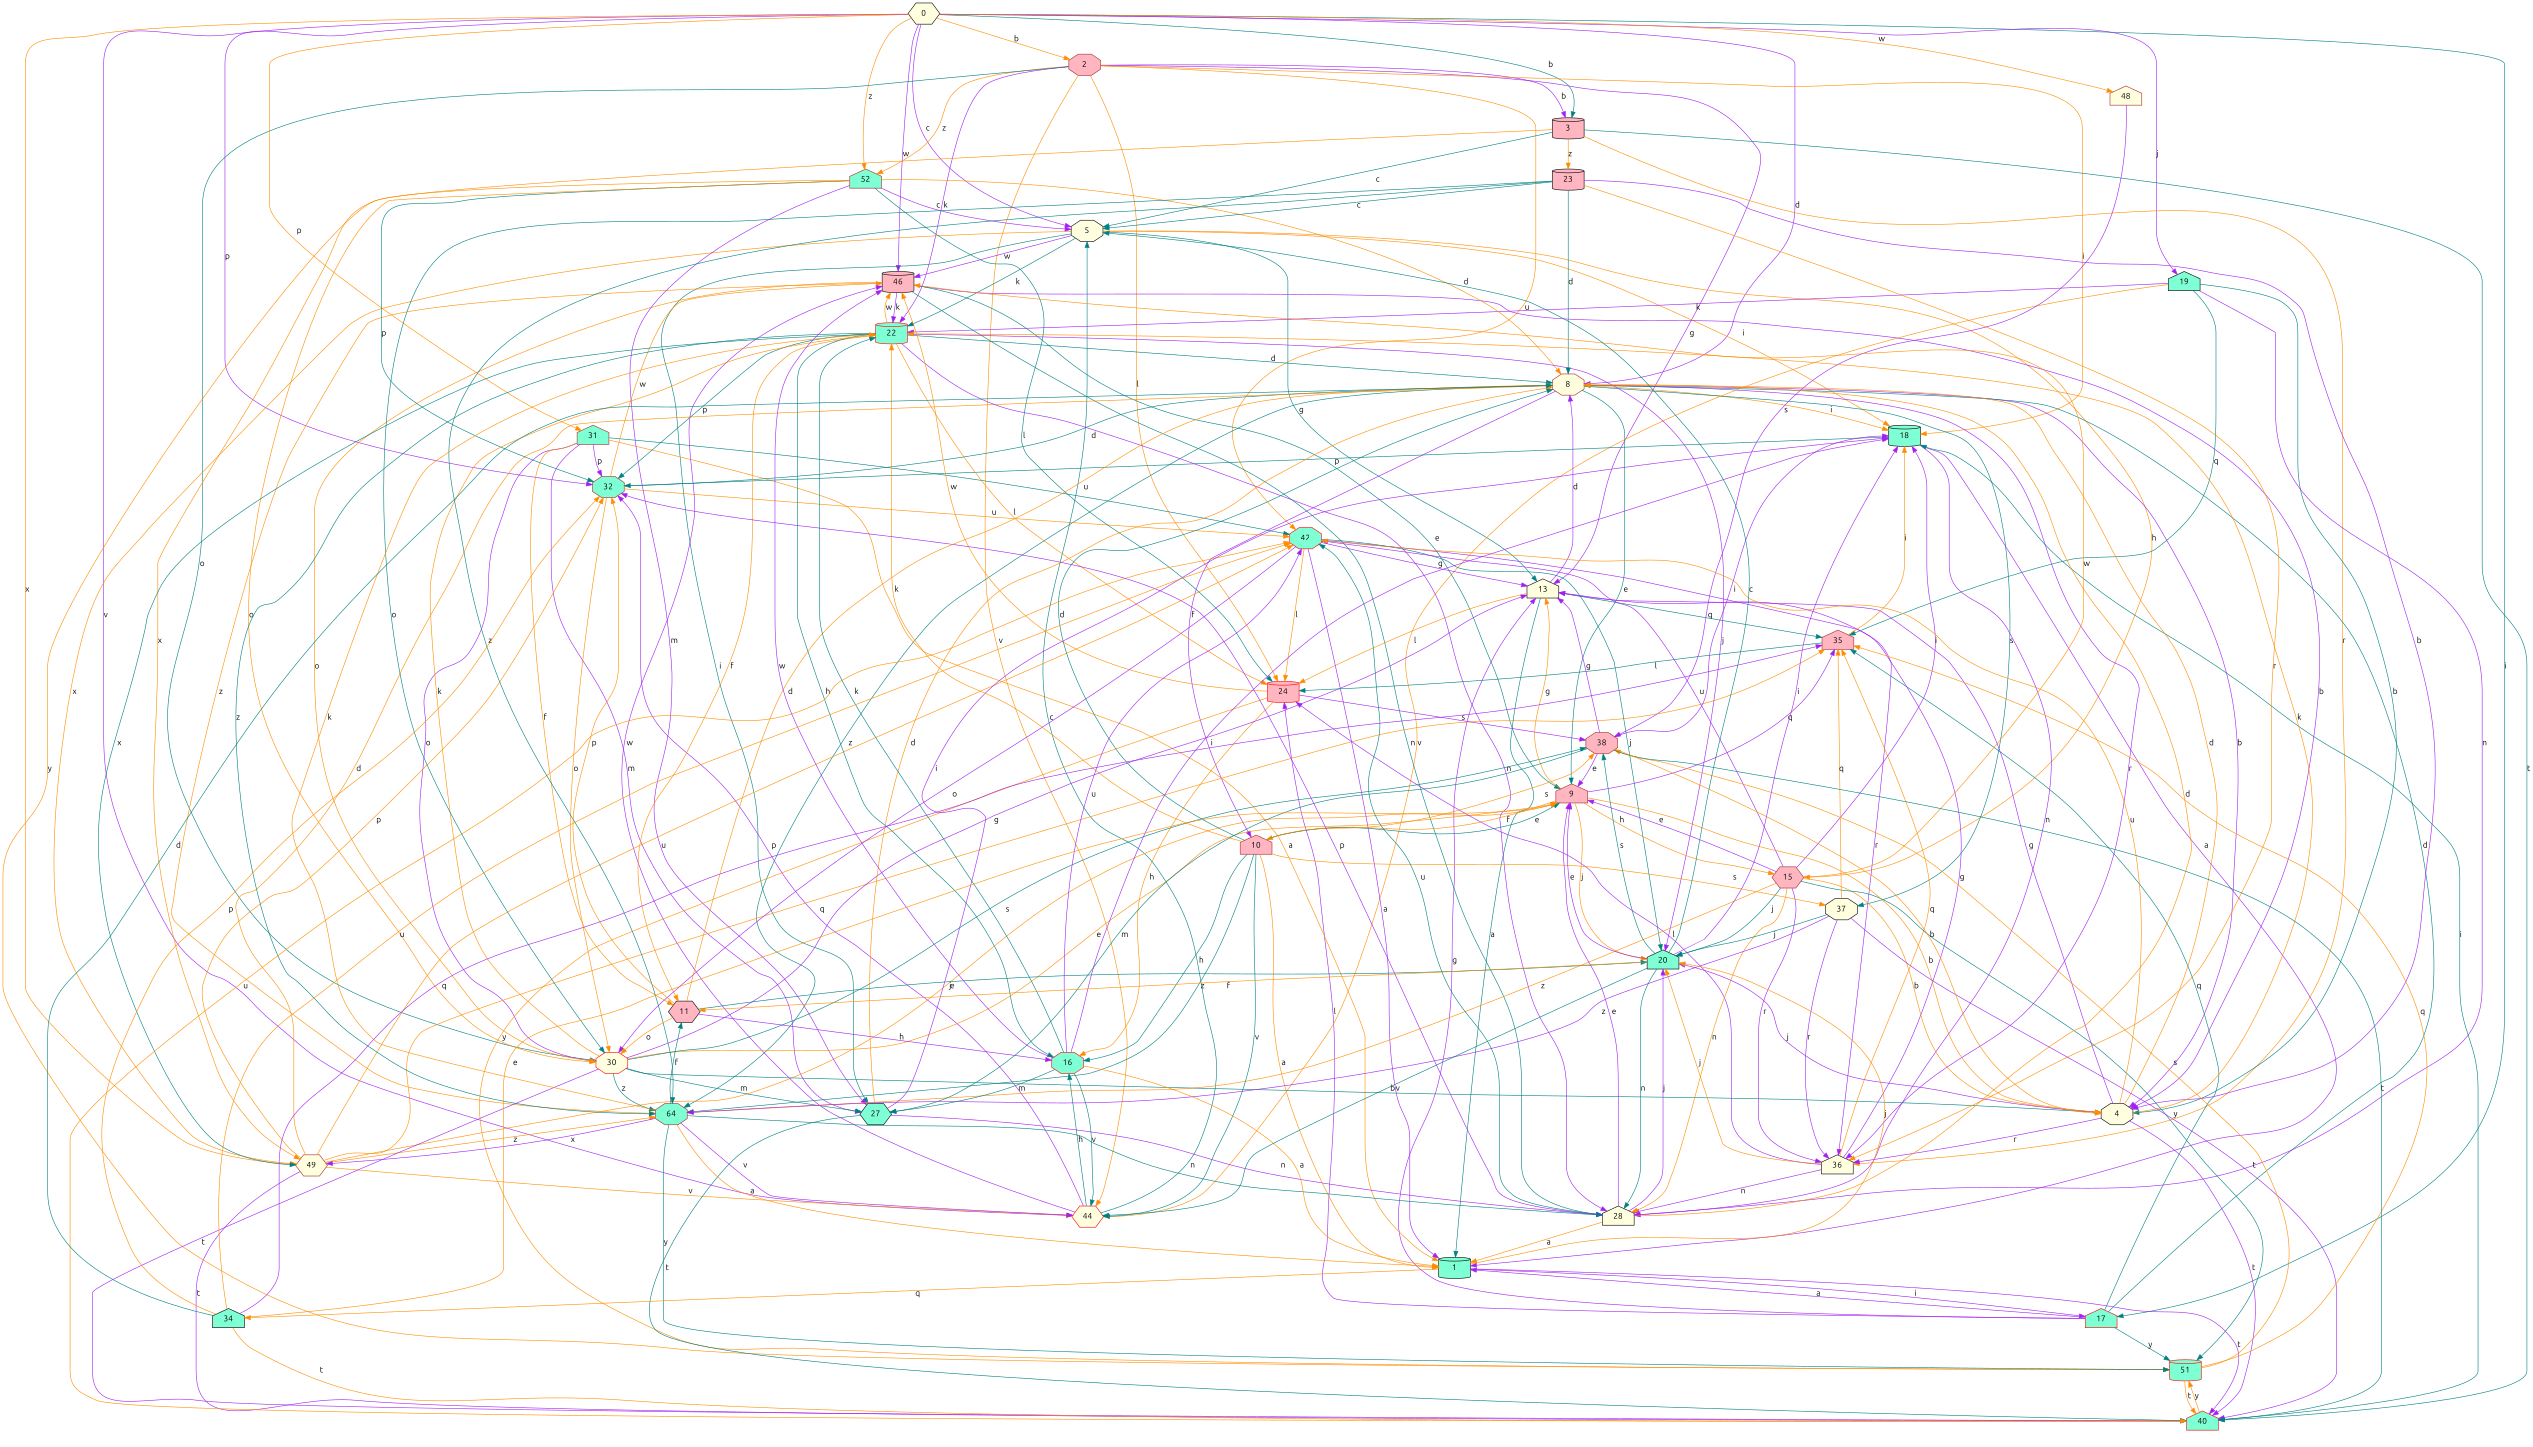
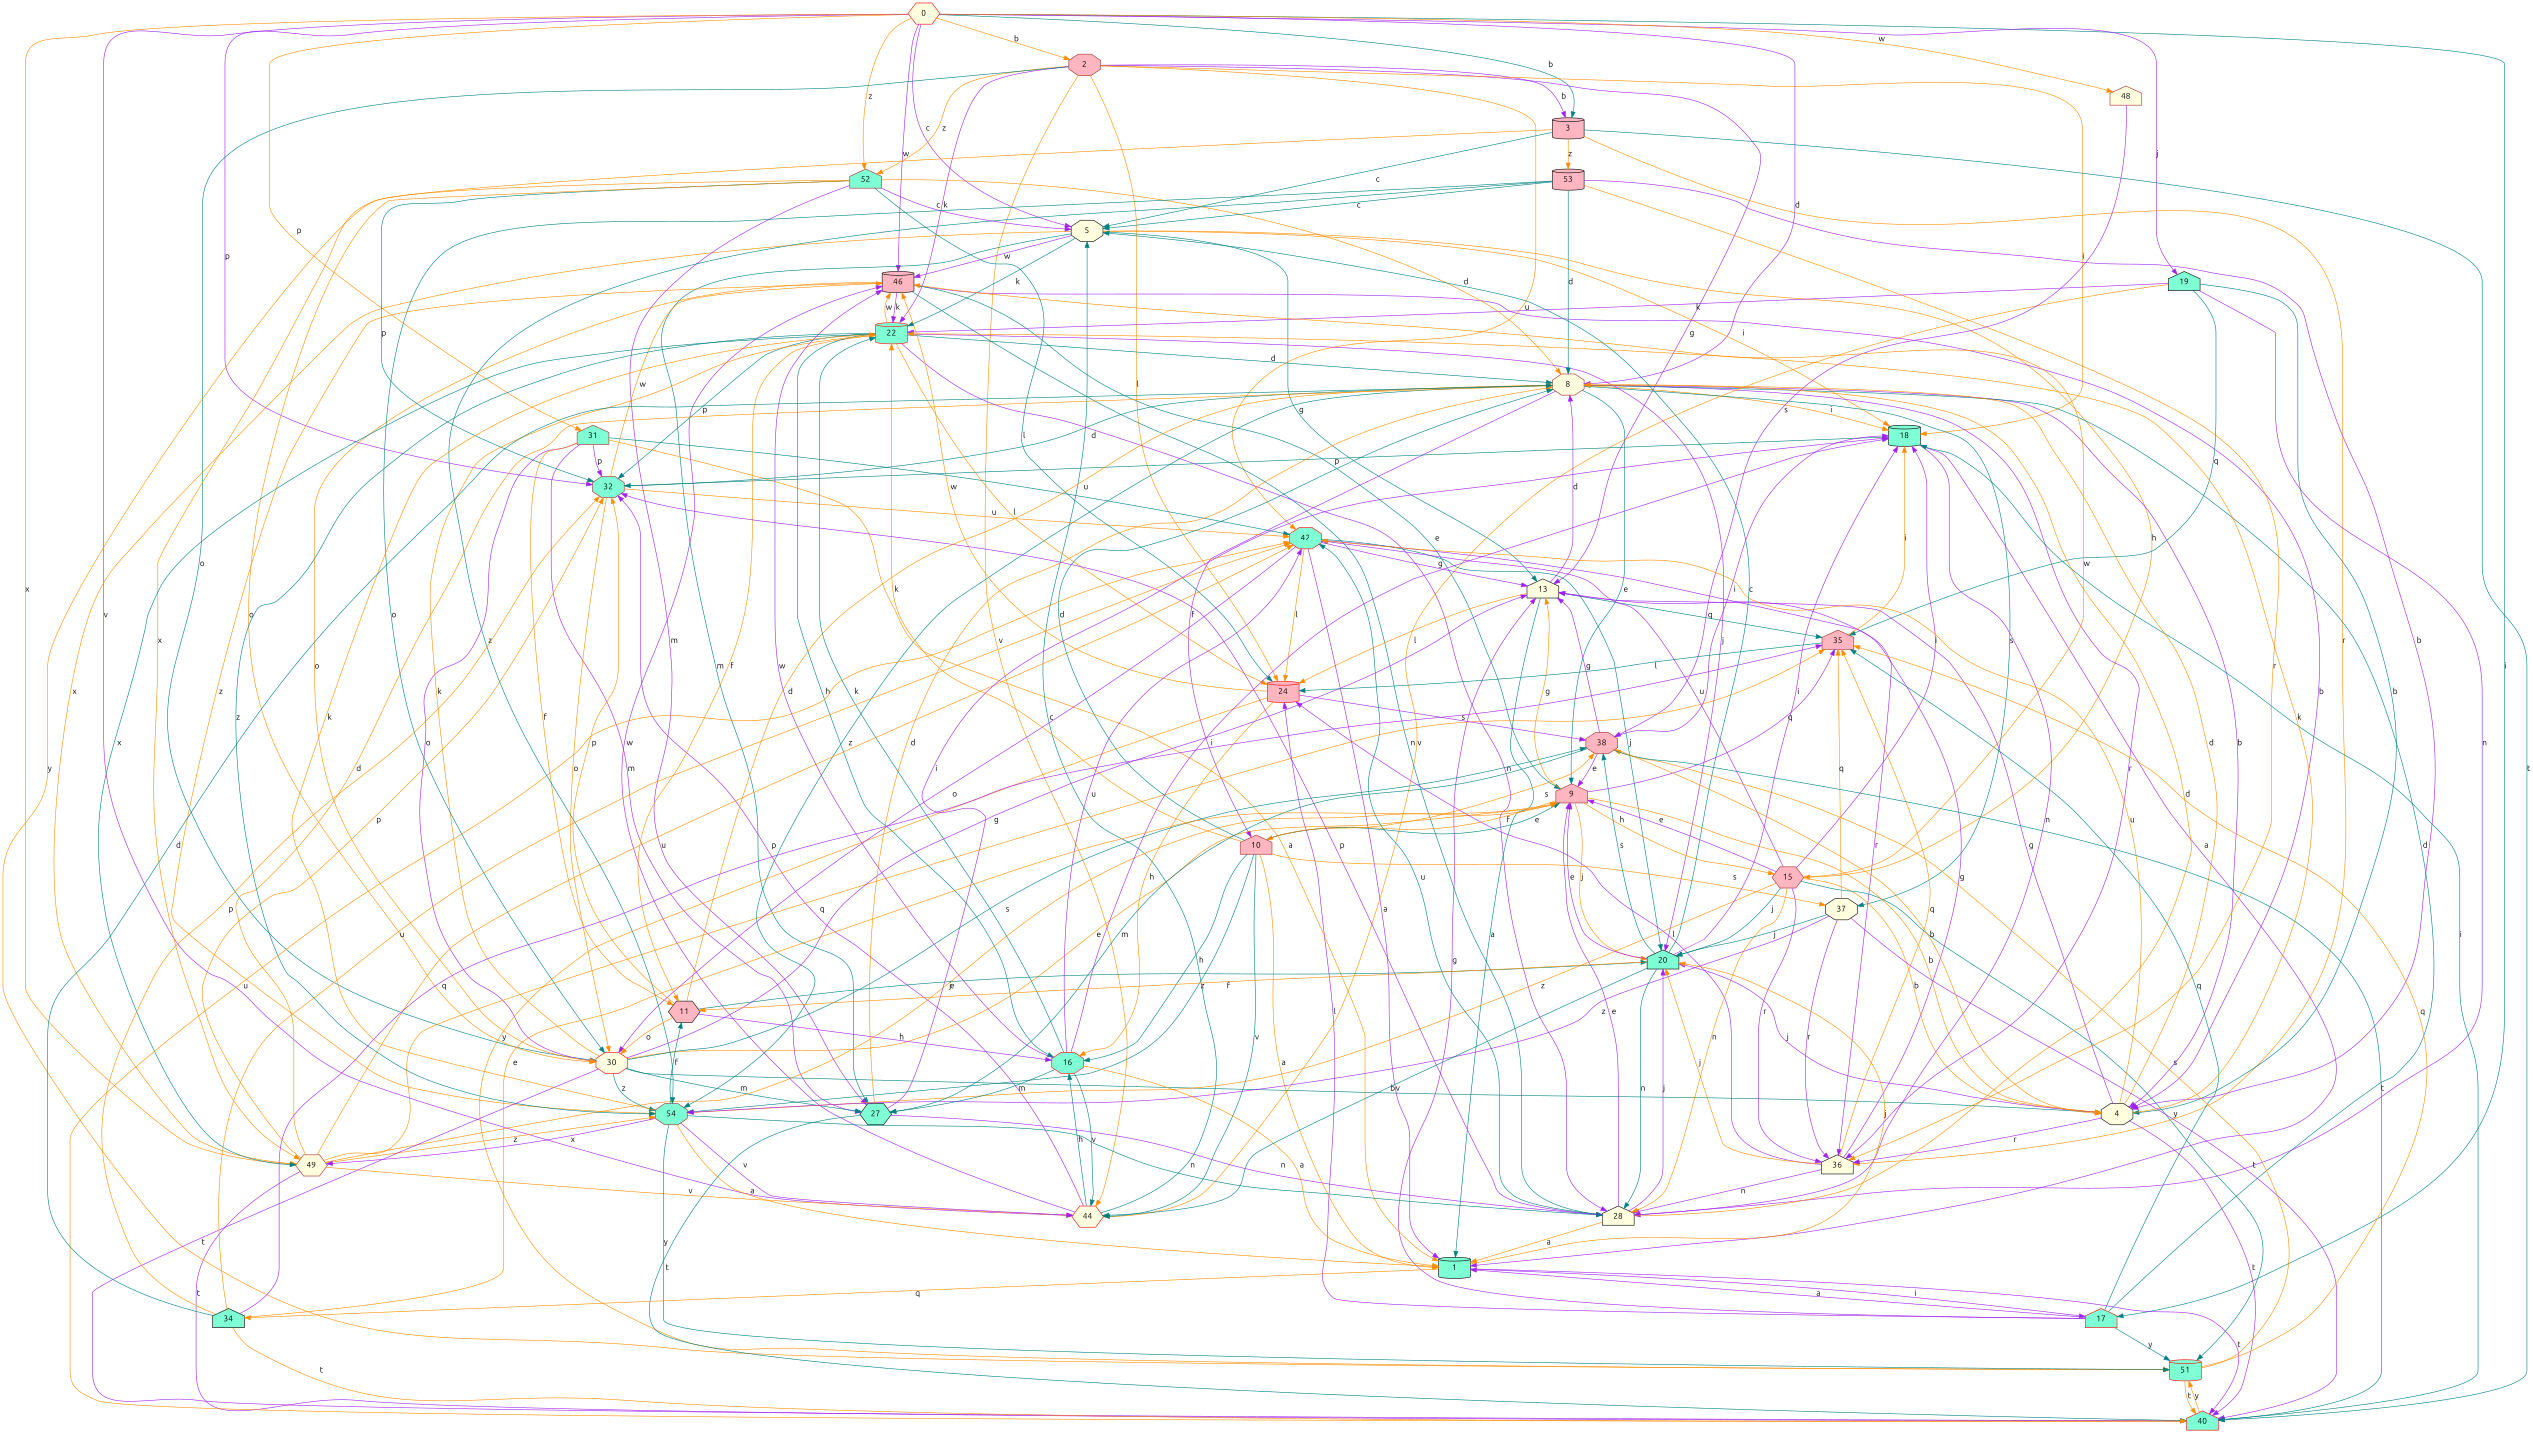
node "0": color black -> red
node "23": label "23" -> "53"
edge "5" -> "27": label "i" -> "m"
node "64": label "64" -> "54"
